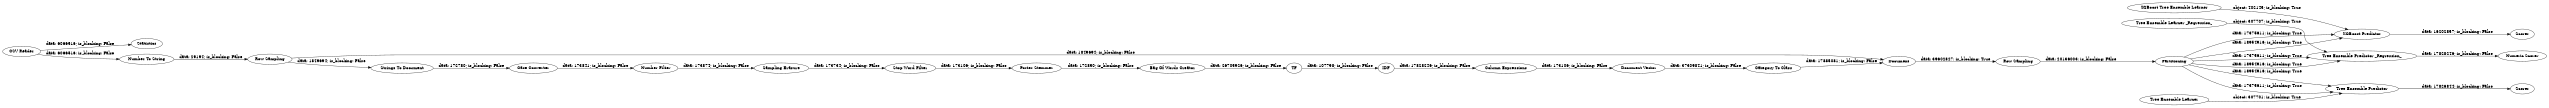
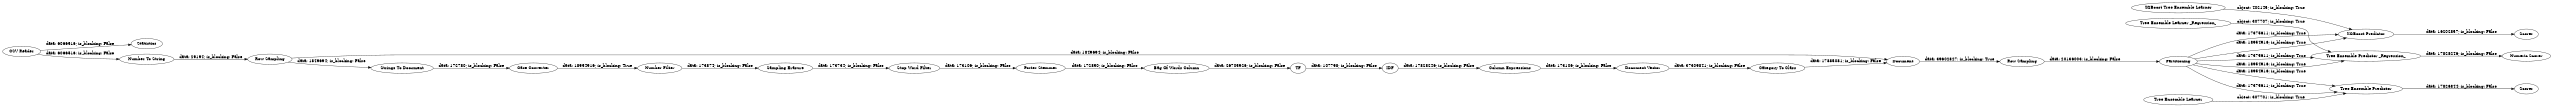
edge "Case Converter" -> "Number Filter": label "data: 173841; is_blocking: False" -> "data: 18954916; is_blocking: True"
node "Bag Of Words Creator": label "Bag Of Words Creator" -> "Bag Of Words Column"
